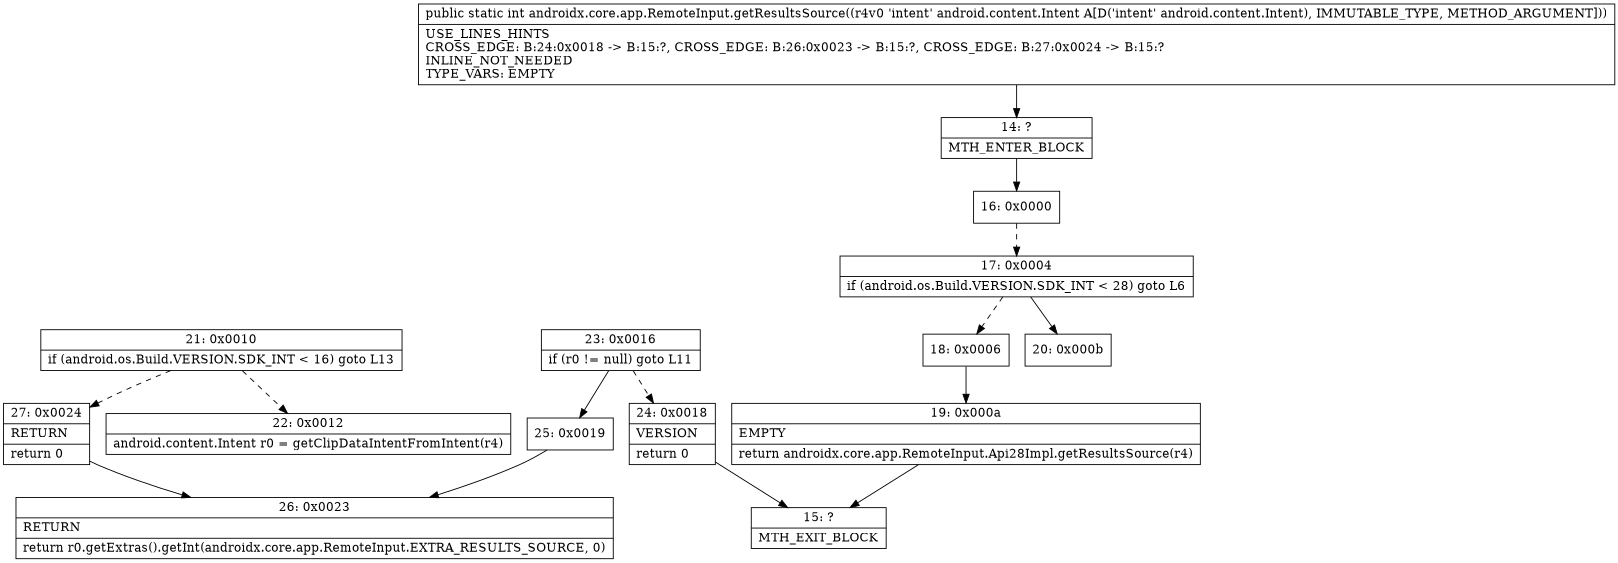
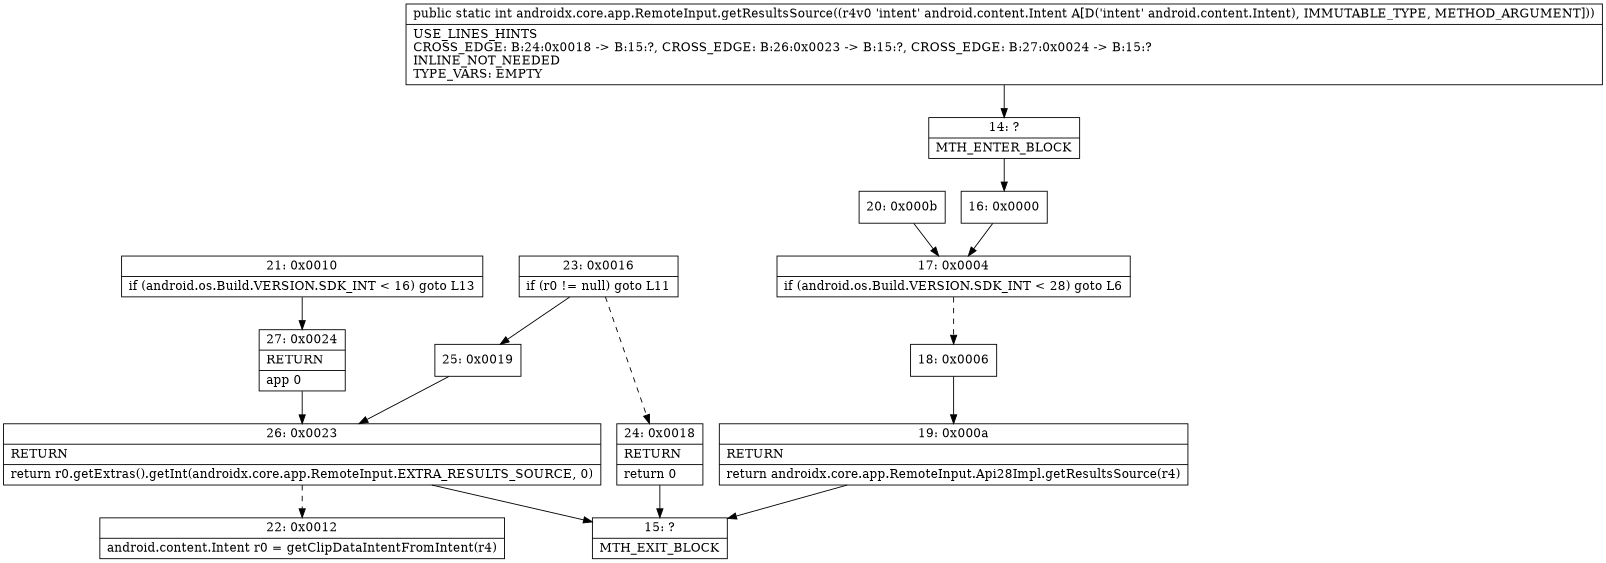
edge "16: 0x0000" -> "17: 0x0004": style dashed -> solid
edge "17: 0x0004" -> "20: 0x000b": reversed
edge "21: 0x0010" -> "27: 0x0024": style dashed -> solid
edge "21: 0x0010" -> "22: 0x0012": now "26: 0x0023" -> "22: 0x0012"
node "24: 0x0018": text "VERSION" -> "RETURN"
node "19: 0x000a": text "EMPTY" -> "RETURN"
node "27: 0x0024": text "return 0" -> "app 0"
edge "26: 0x0023" -> "15: ?": added
